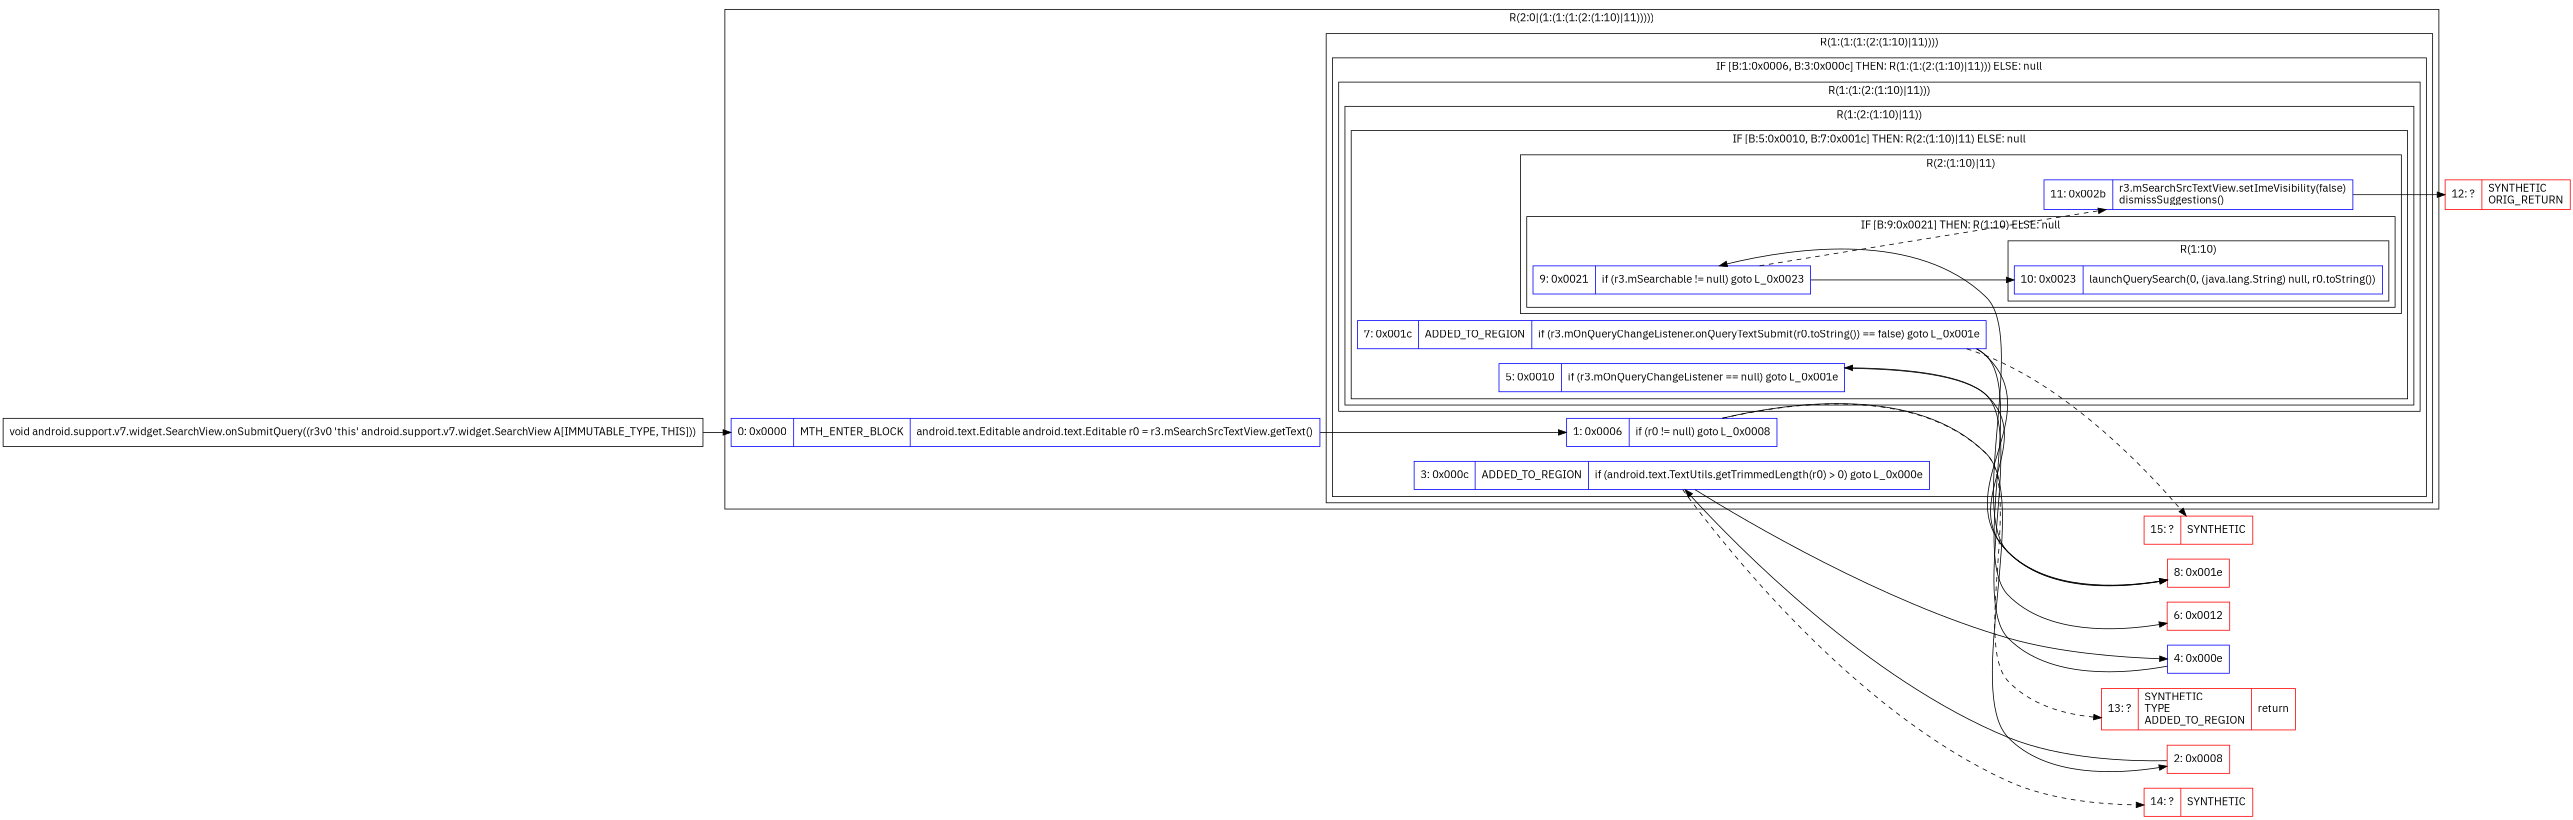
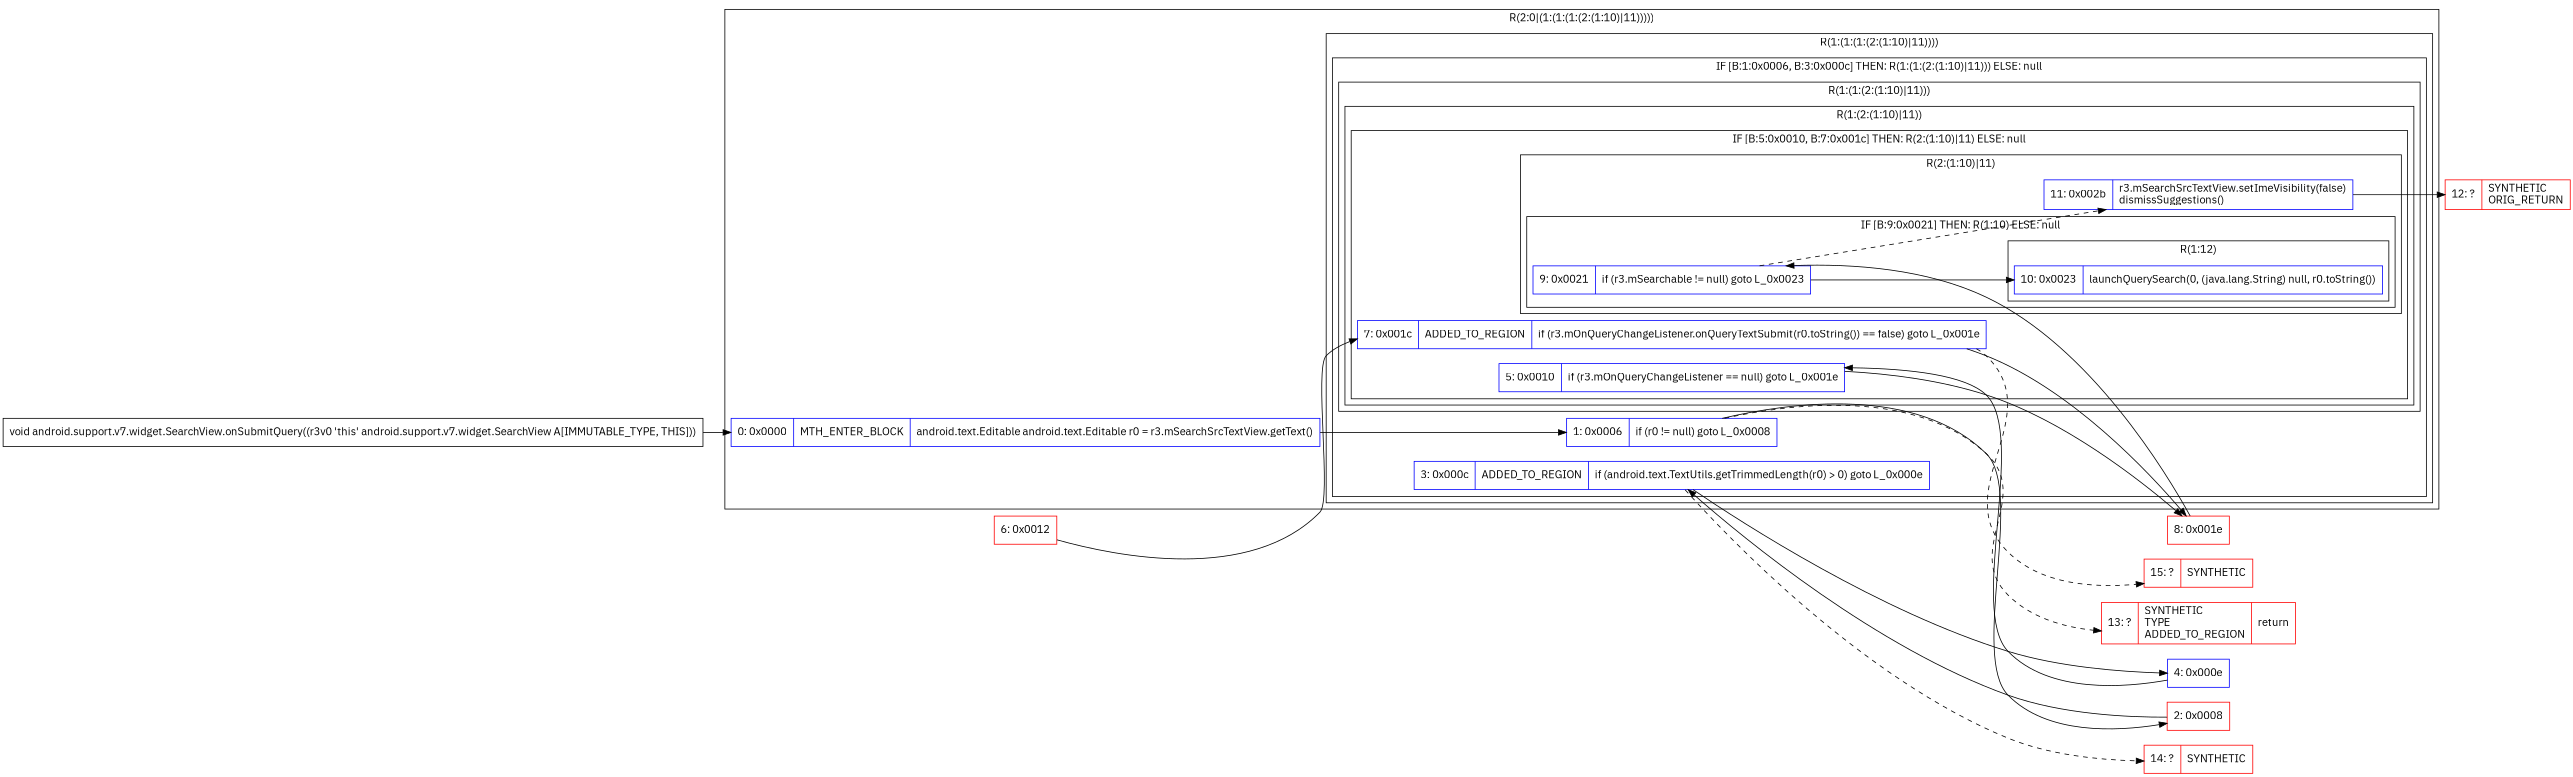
cluster "R(1:10)": label "R(1:10)" -> "R(1:12)"
edge "7: 0x001c" -> "6: 0x0012": reversed
